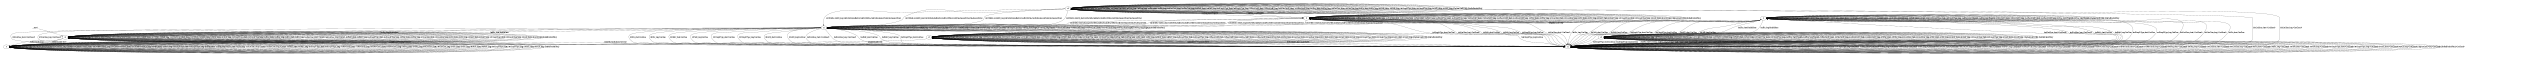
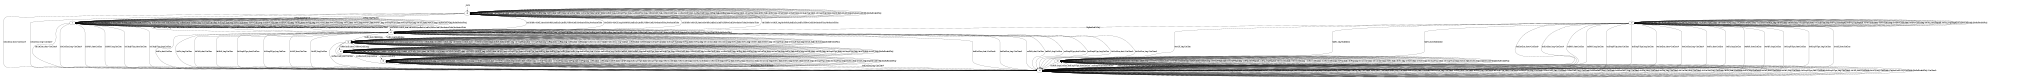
edge "__start6" -> "s4": now "__start6" -> "s0"
edge "s5" -> "s6": reversed
